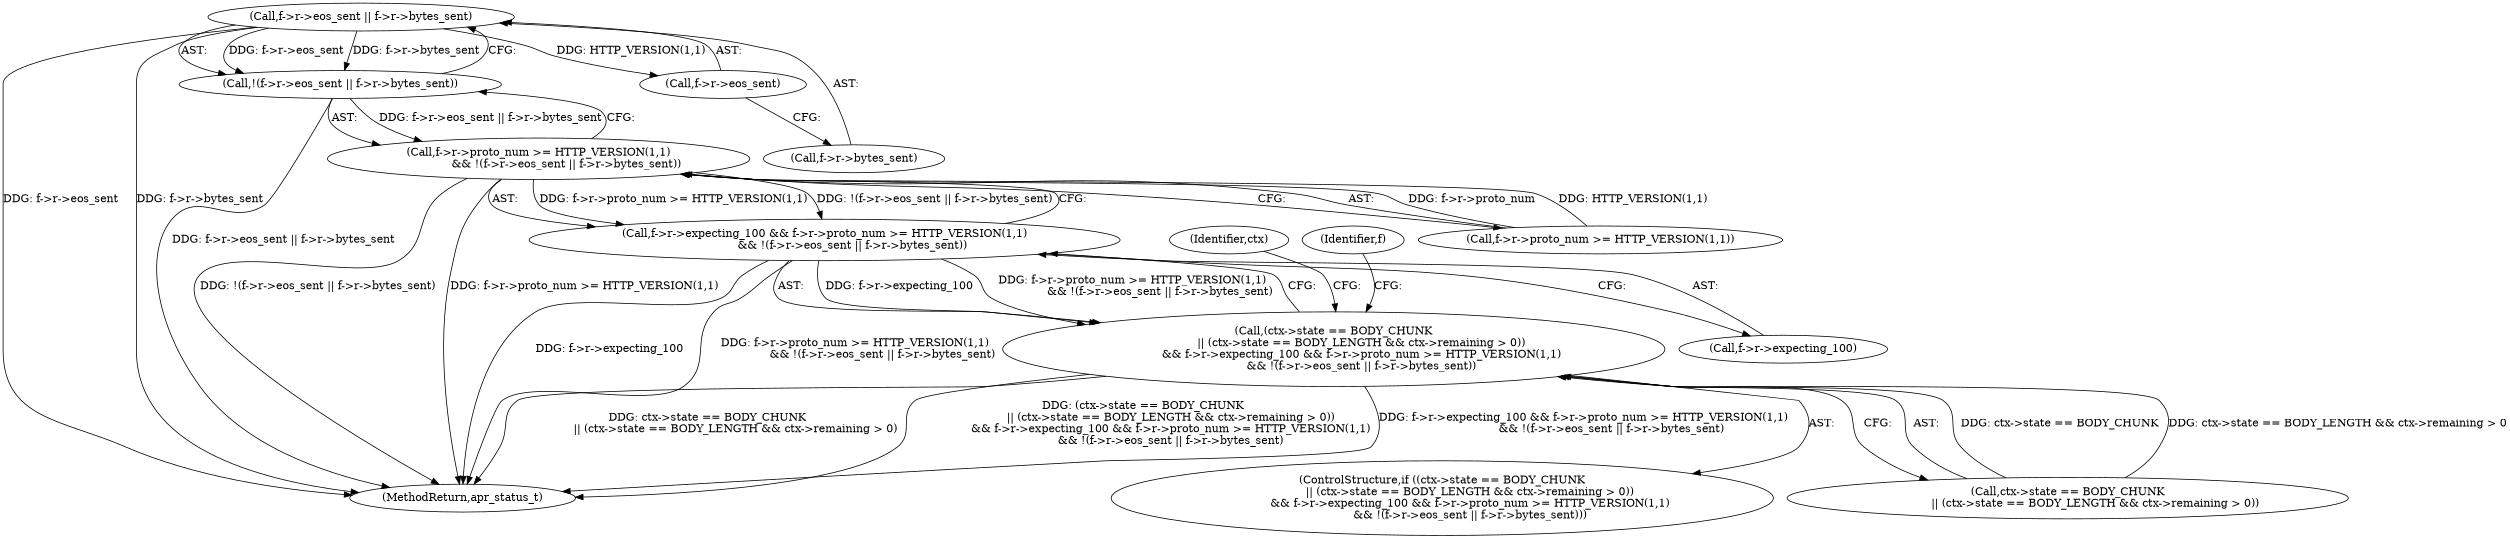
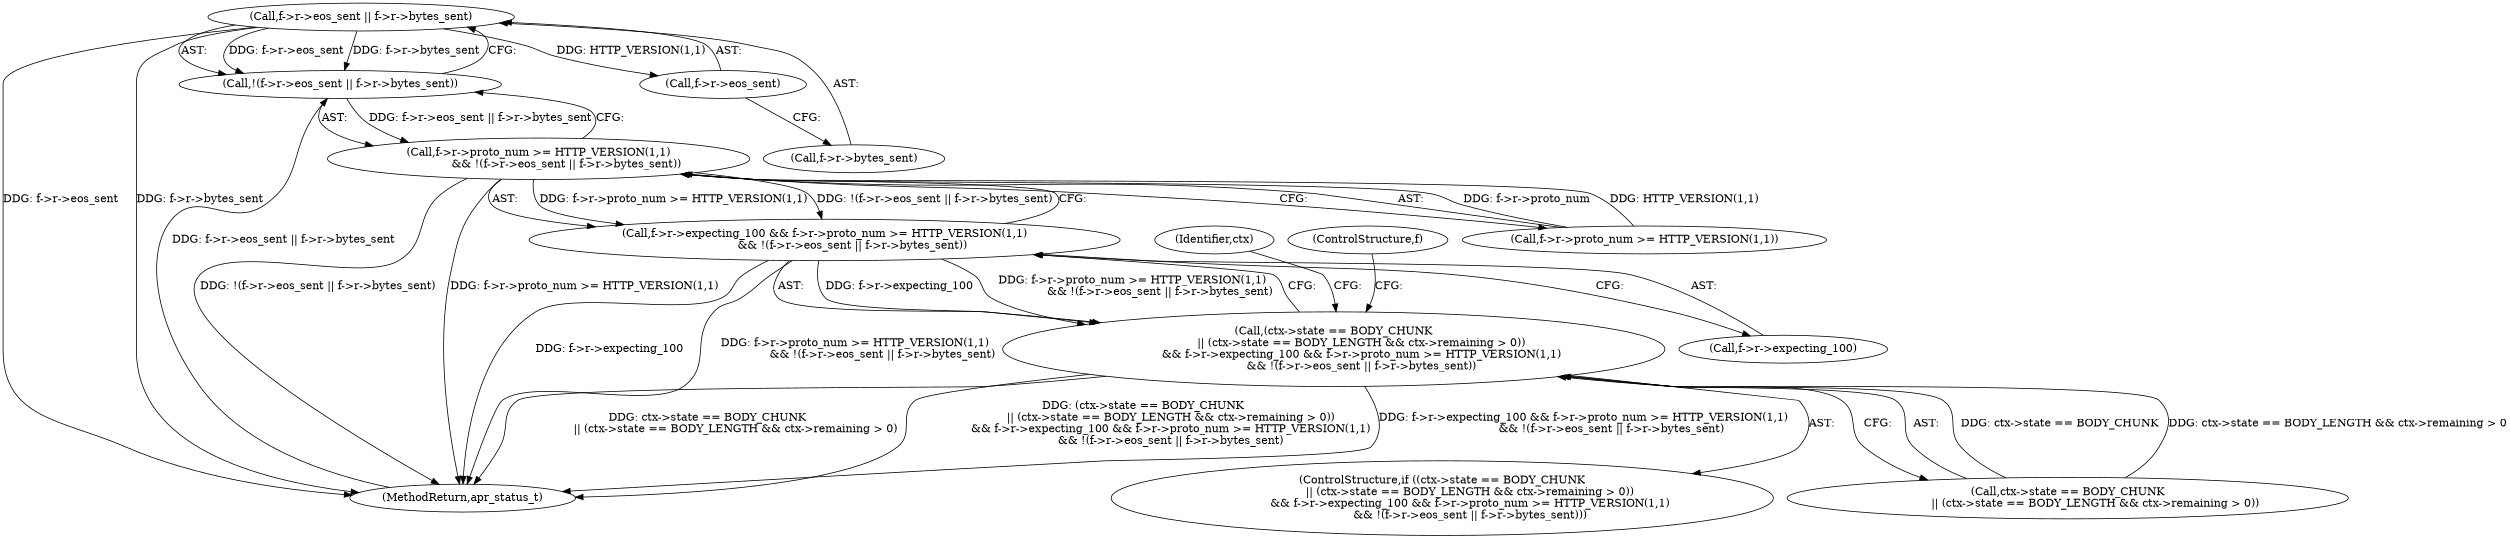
node "(Identifier,f)": label "(Identifier,f)" -> "(ControlStructure,f)"
edge "(Call,!(f->r->eos_sent || f->r->bytes_sent))" -> "(MethodReturn,apr_status_t)": reversed
